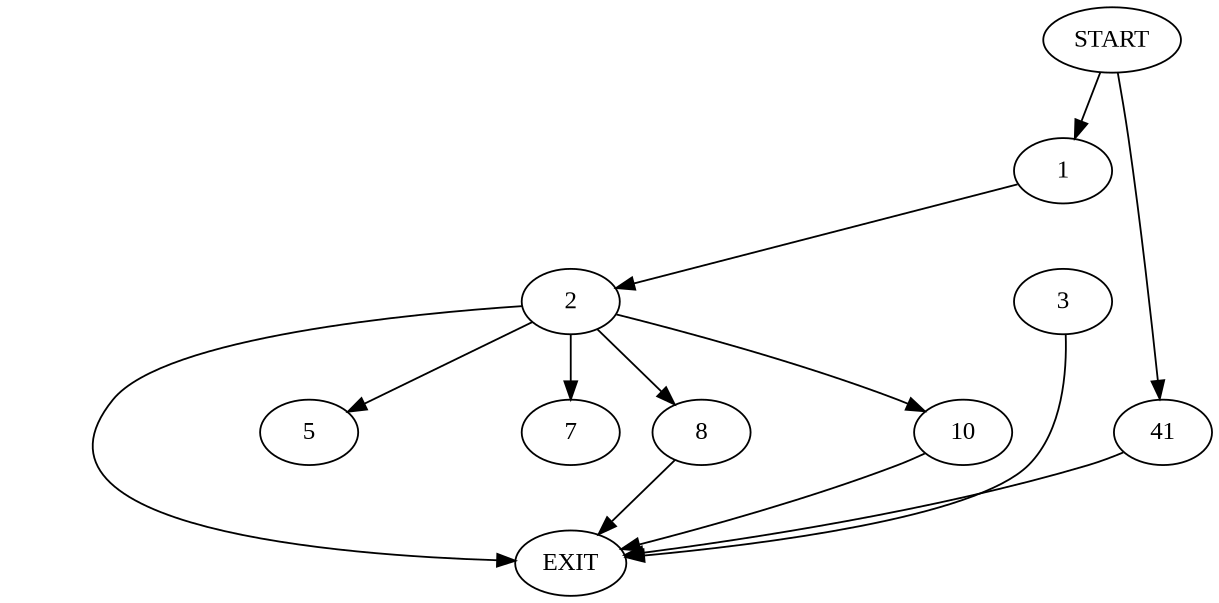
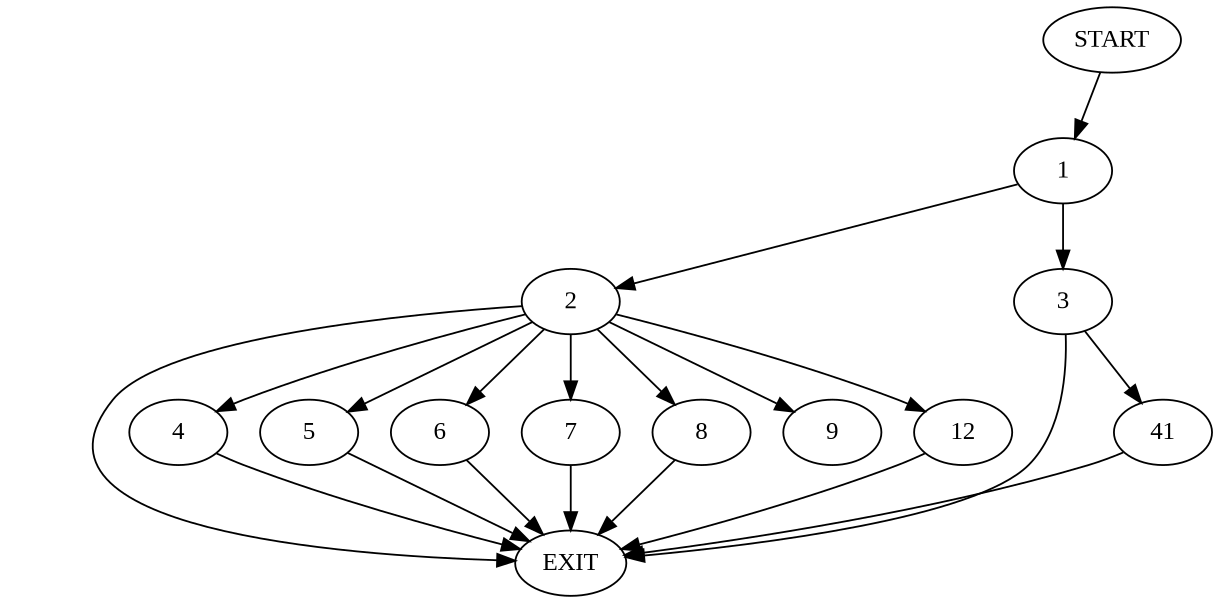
edge "1" -> "3": added
edge "START" -> "41": now "3" -> "41"
node "4": added
node "6": added
node "9": added
node "10": label "10" -> "12"
edge "7" -> "EXIT": added
edge "5" -> "EXIT": added
